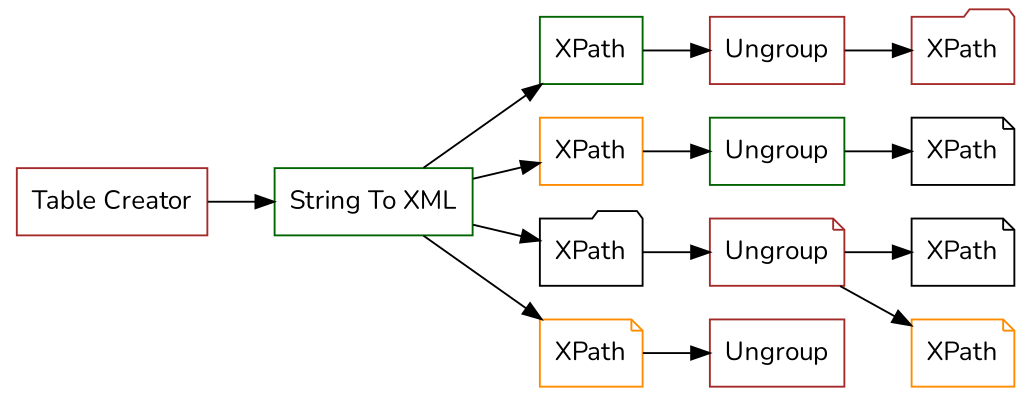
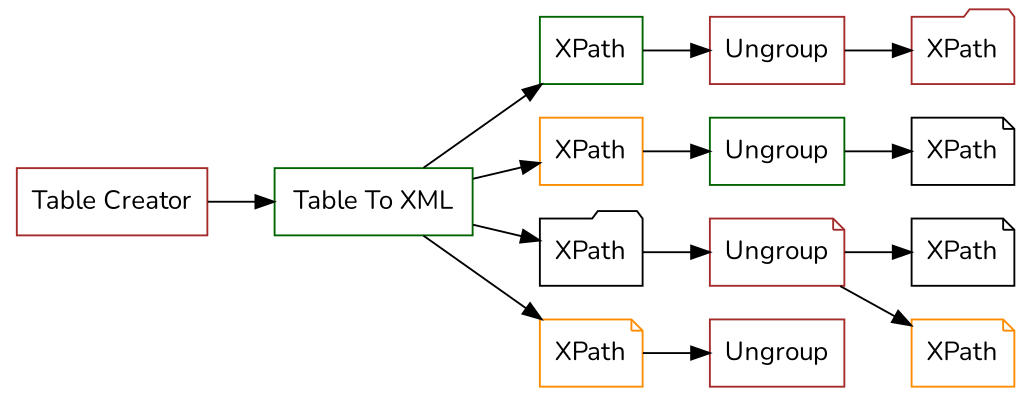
node "String To XML": label "String To XML" -> "Table To XML"
